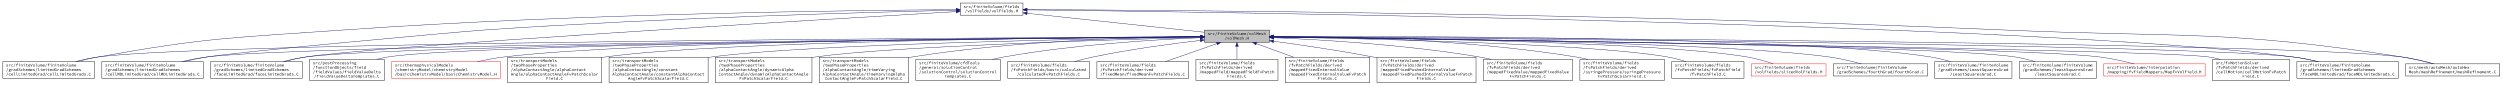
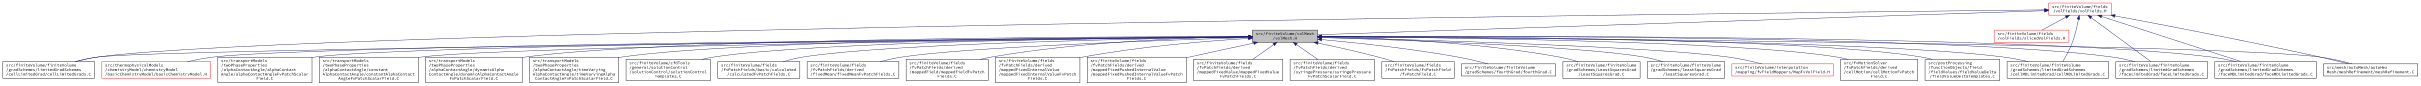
node "src/finiteVolume/fields /volFields/volFields.H": color black -> red
edge "src/finiteVolume/fields /volFields/slicedVolFields.H" -> "src/finiteVolume/volMesh /volMesh.H": now "src/finiteVolume/fields /volFields/slicedVolFields.H" -> "src/finiteVolume/fields /volFields/volFields.H"
